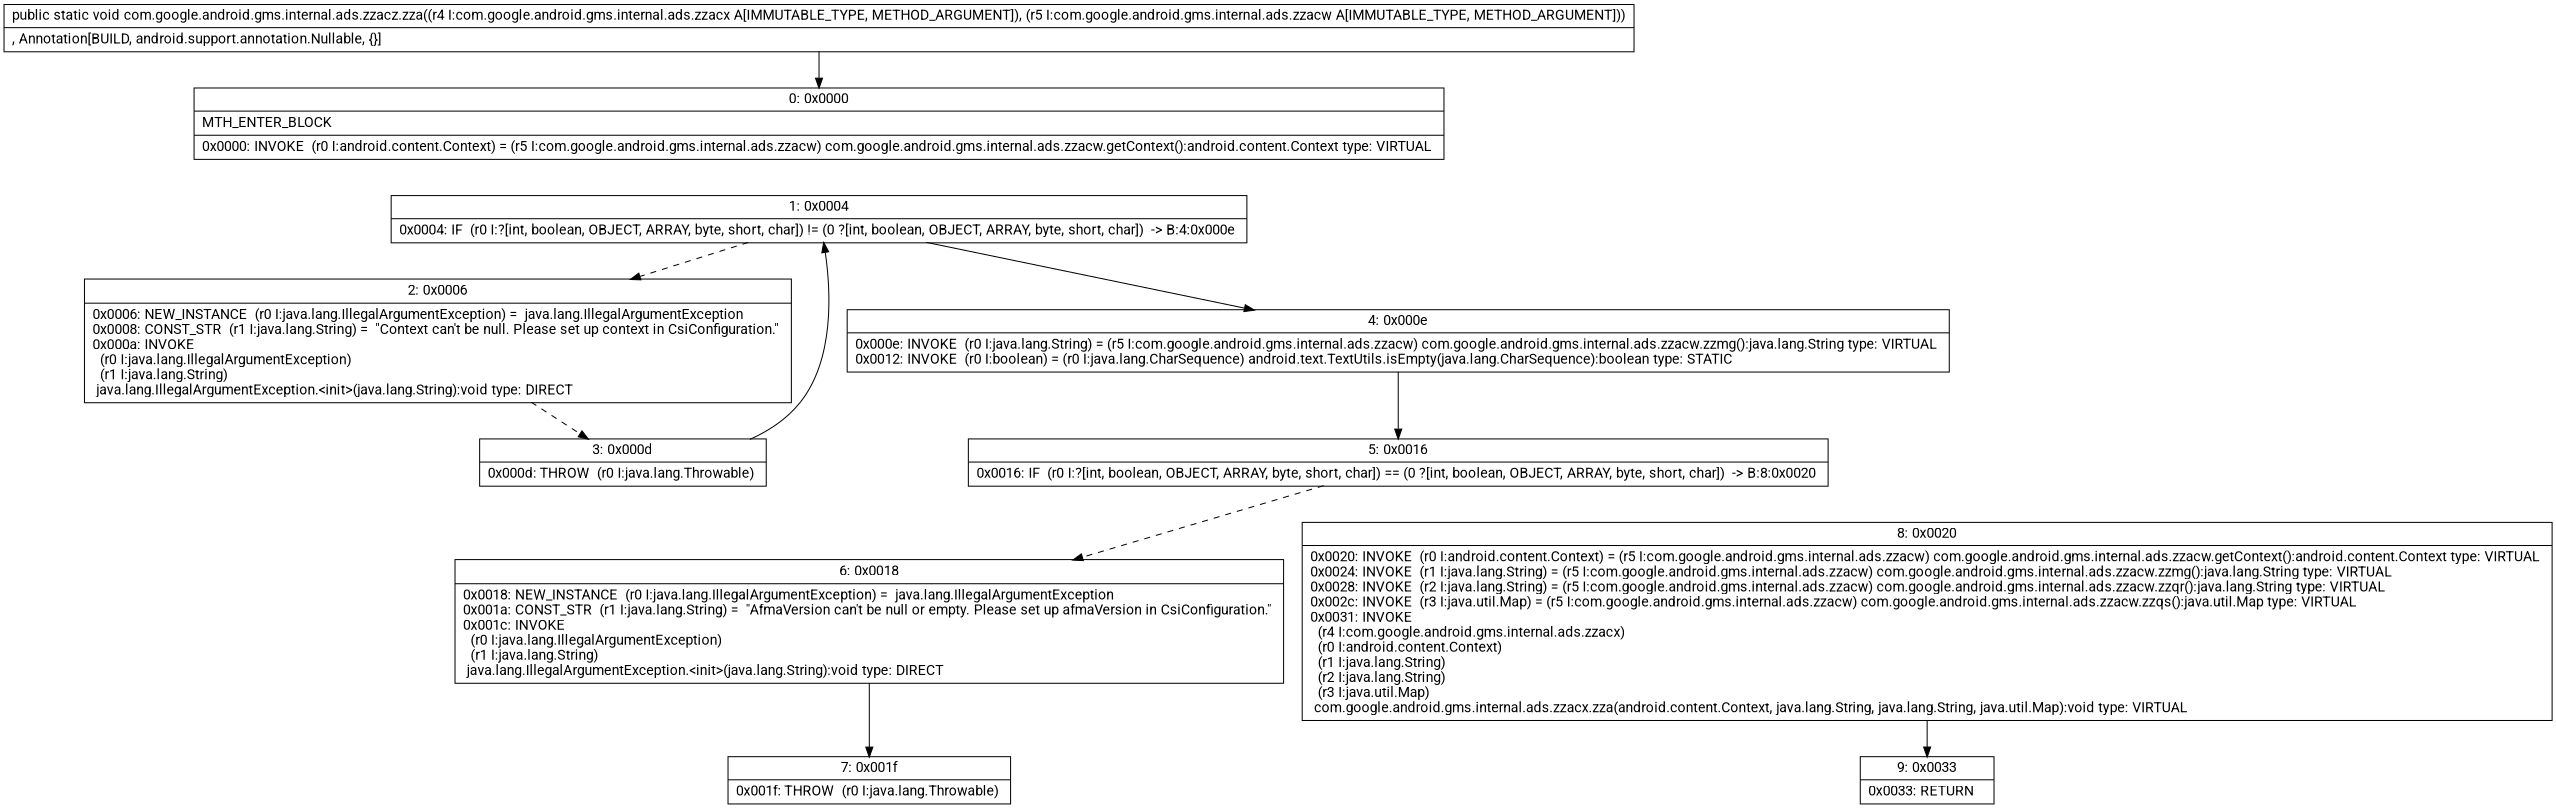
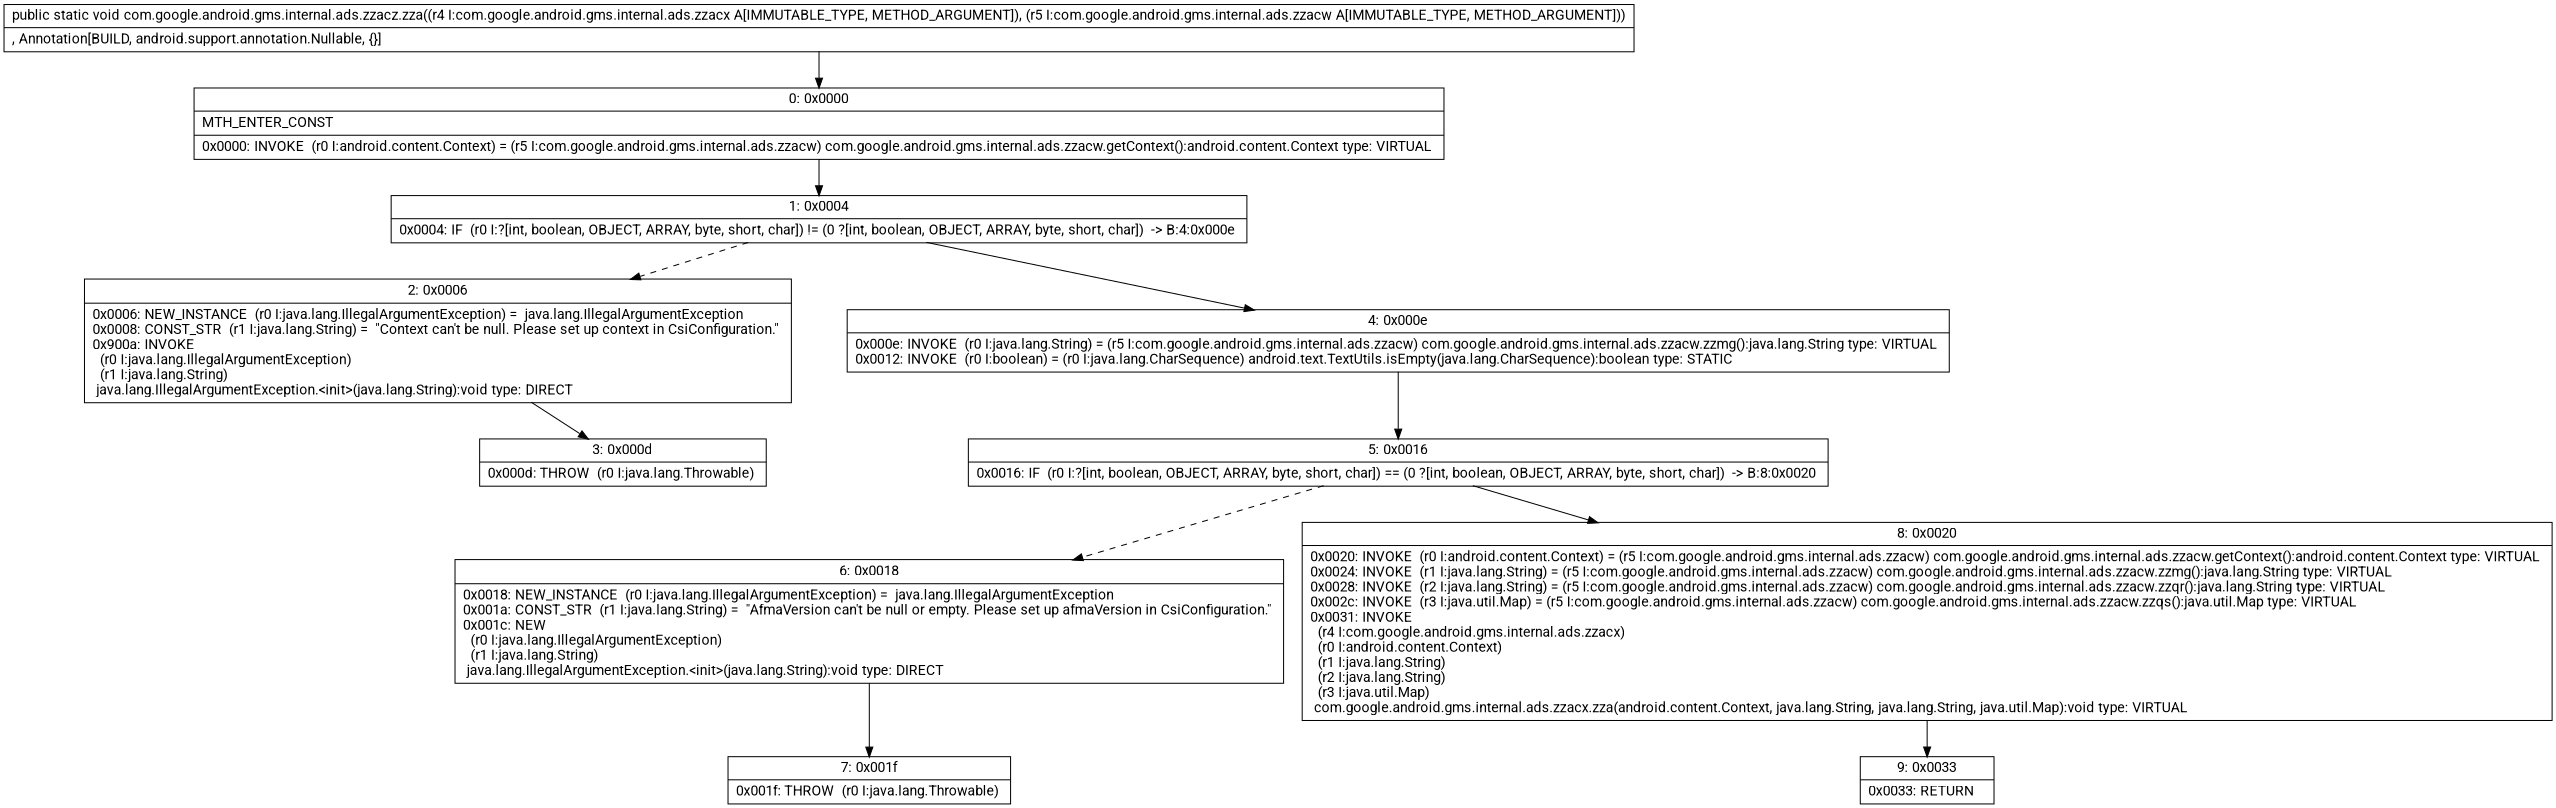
node "0: 0x0000": text "MTH_ENTER_BLOCK" -> "MTH_ENTER_CONST"
node "2: 0x0006": text "0x000a: INVOKE" -> "0x900a: INVOKE"
edge "3: 0x000d" -> "1: 0x0004": now "0: 0x0000" -> "1: 0x0004"
edge "2: 0x0006" -> "3: 0x000d": style dashed -> solid
edge "5: 0x0016" -> "8: 0x0020": added
node "6: 0x0018": text "0x001c: INVOKE" -> "0x001c: NEW"
